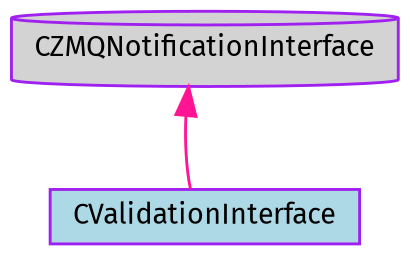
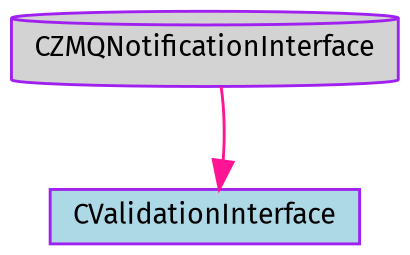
edge "CValidationInterface" -> "CZMQNotificationInterface": reversed
